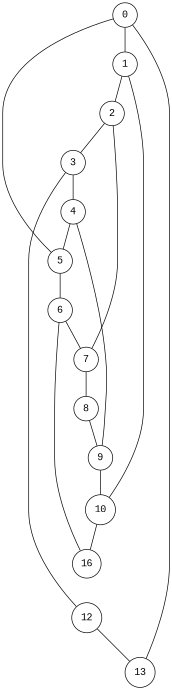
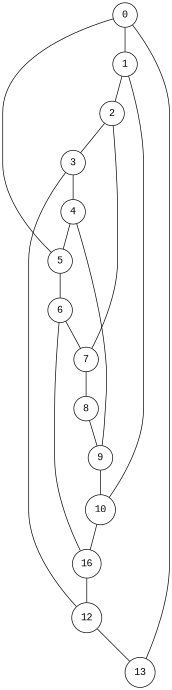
edge "16" -- "12": added
